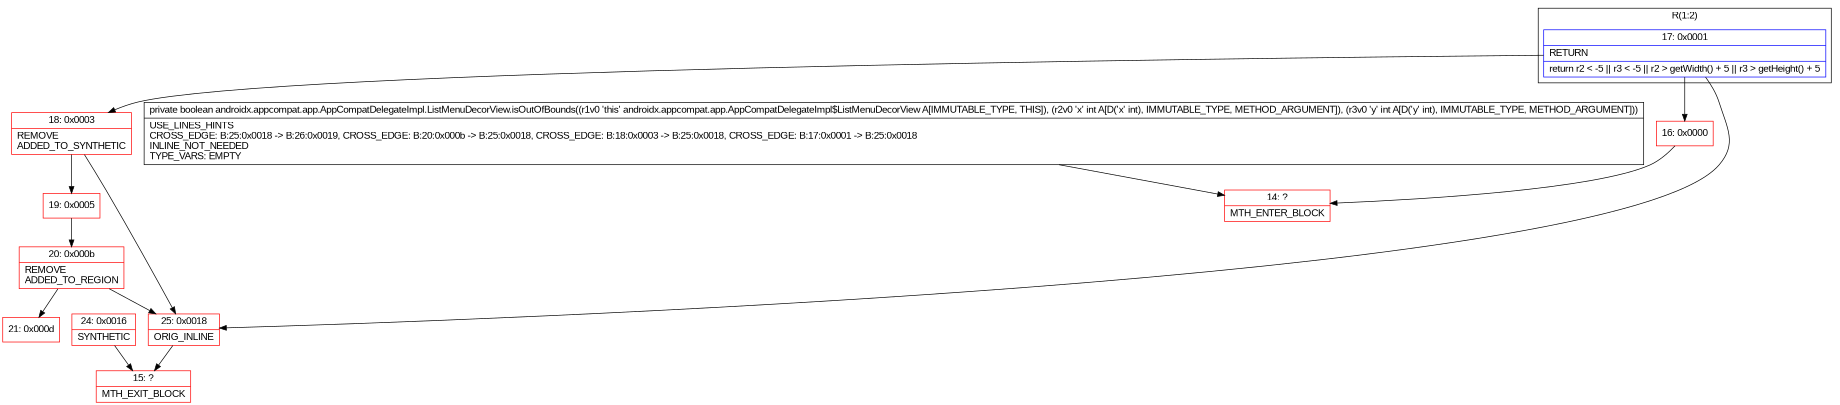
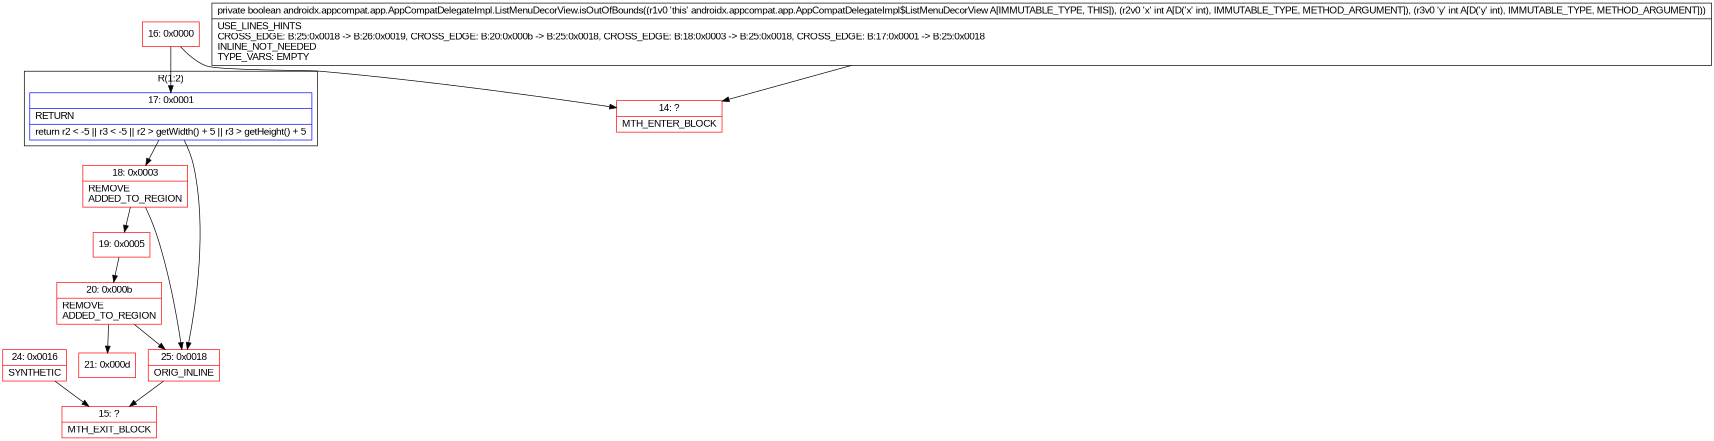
edge "17: 0x0001" -> "16: 0x0000": reversed
node "18: 0x0003": text "ADDED_TO_SYNTHETIC" -> "ADDED_TO_REGION"
